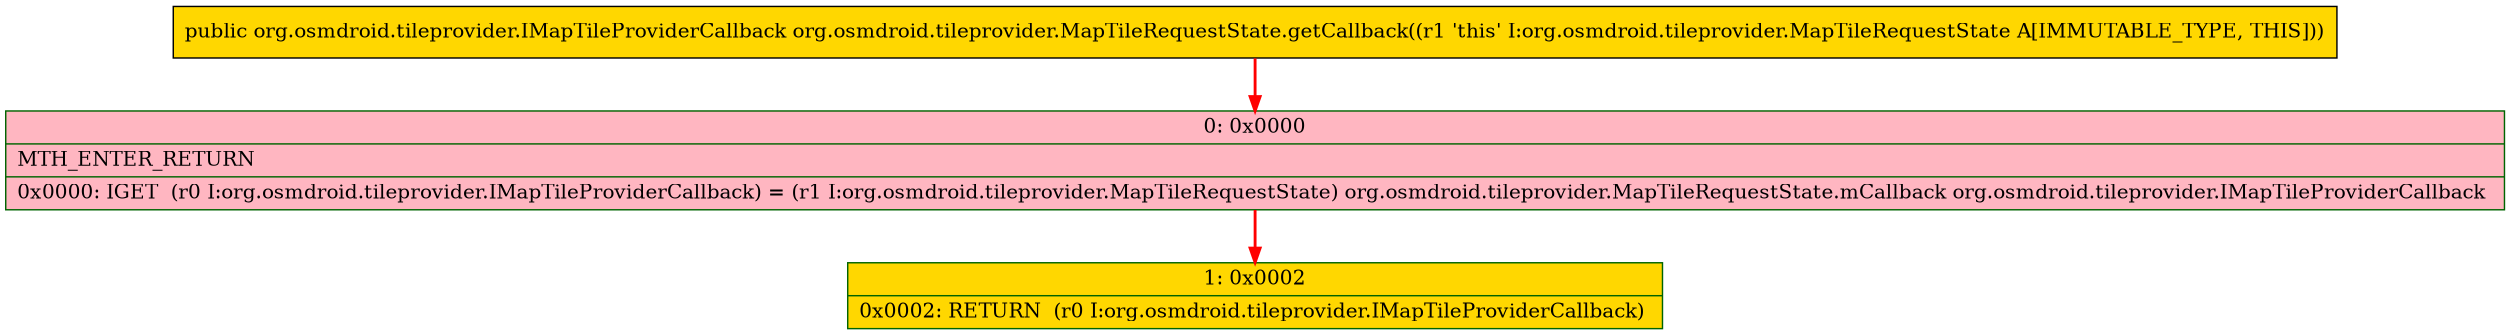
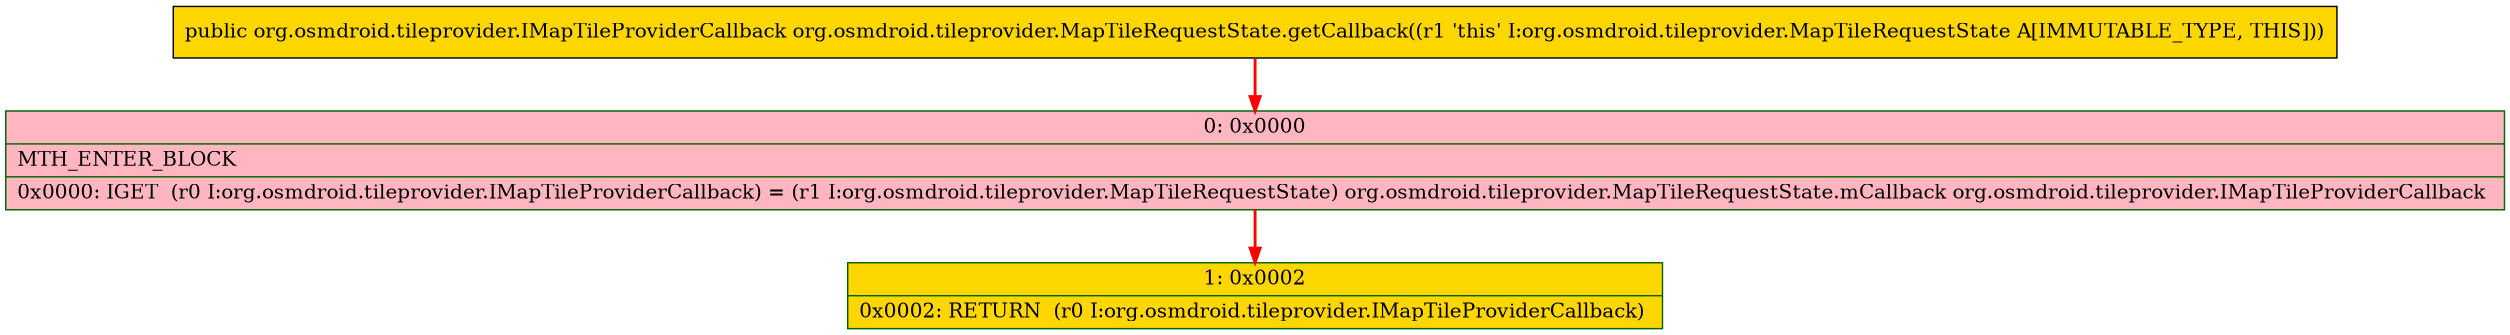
node "0: 0x0000": text "MTH_ENTER_RETURN" -> "MTH_ENTER_BLOCK"
